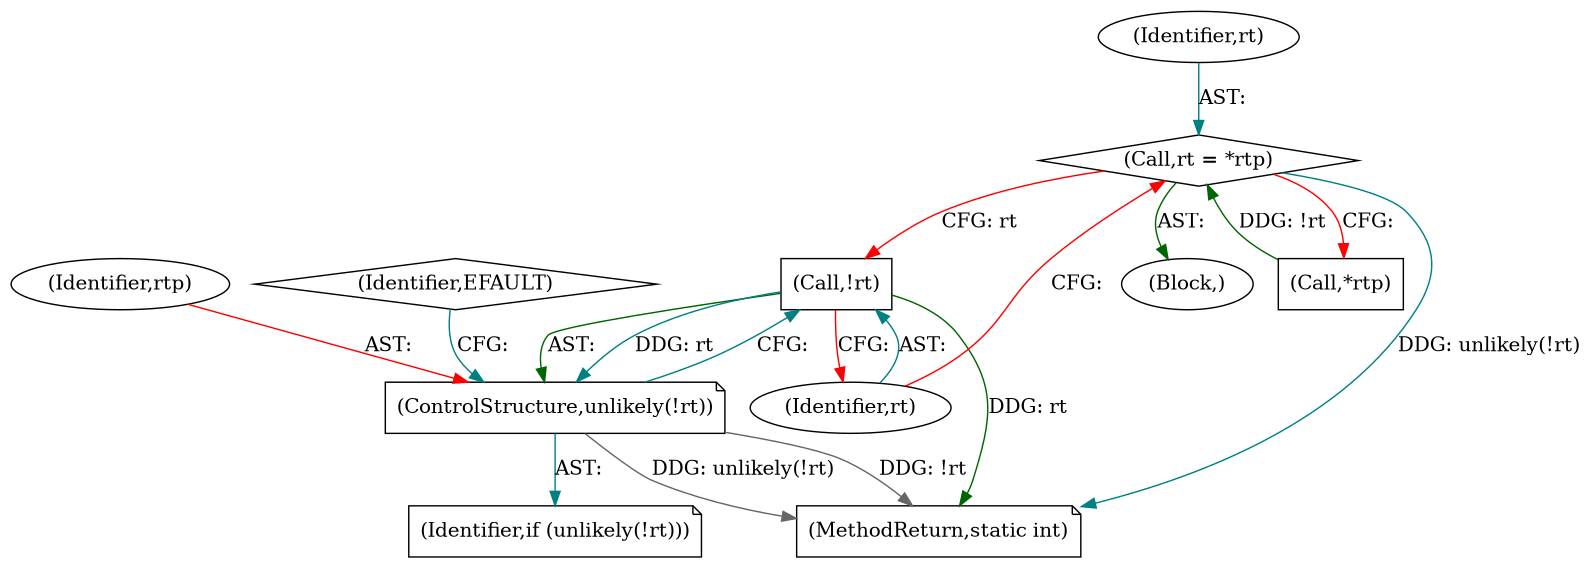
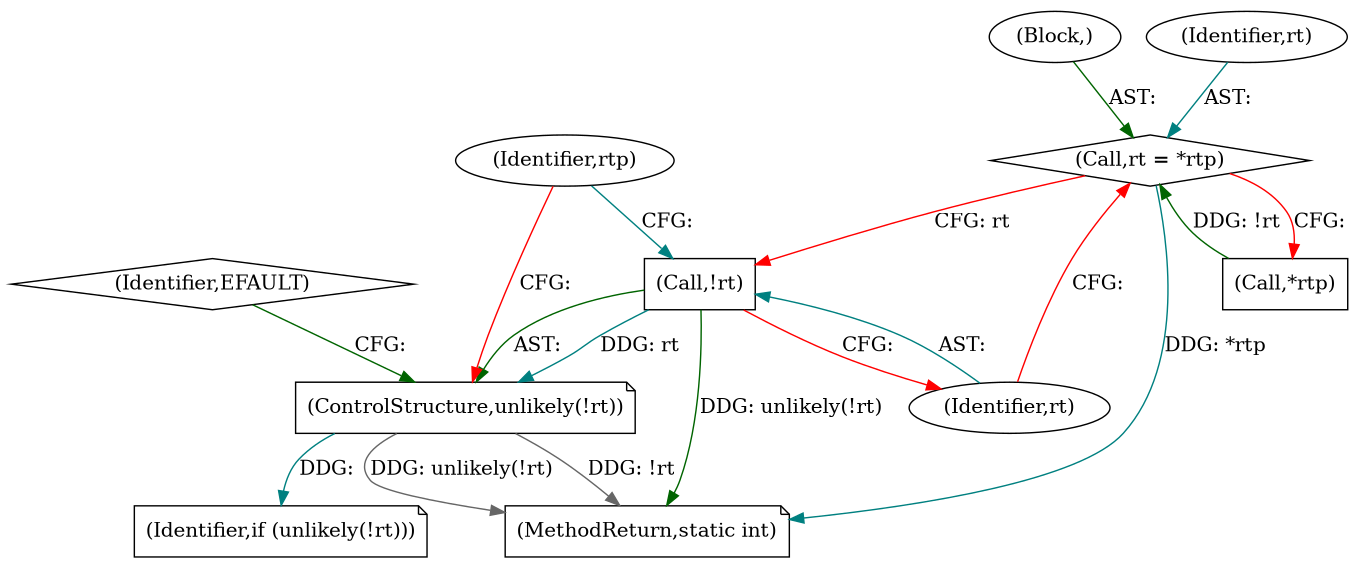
edge "(Call,rt = *rtp)" -> "(Block,)": reversed
edge "(Identifier,EFAULT)" -> "(ControlStructure,unlikely(!rt))": color teal -> darkgreen
edge "(Identifier,rtp)" -> "(ControlStructure,unlikely(!rt))": label "AST: " -> "CFG: "
edge "(Call,rt = *rtp)" -> "(MethodReturn,static int)": label "DDG: unlikely(!rt)" -> "DDG: *rtp"
edge "(ControlStructure,unlikely(!rt))" -> "(Call,!rt)": now "(Identifier,rtp)" -> "(Call,!rt)"
edge "(Call,!rt)" -> "(MethodReturn,static int)": label "DDG: rt" -> "DDG: unlikely(!rt)"
edge "(ControlStructure,unlikely(!rt))" -> "(Identifier,if (unlikely(!rt)))": label "AST: " -> "DDG: "
